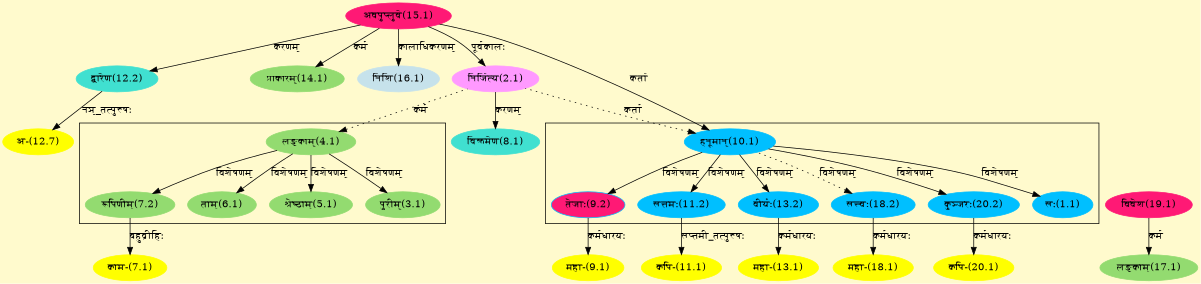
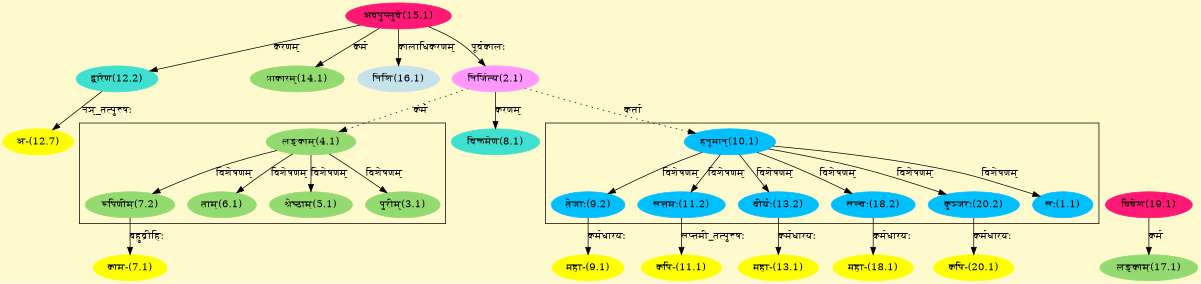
edge "अवपुप्लुवे(15.1)" -> "हनूमान्(10.1)": removed, label "कर्ता"
edge "हनूमान्(10.1)" -> "सत्त्वः(18.2)": style dotted -> solid
node "तेजाः(9.2)": fillcolor #ff1975 -> #00bfff
